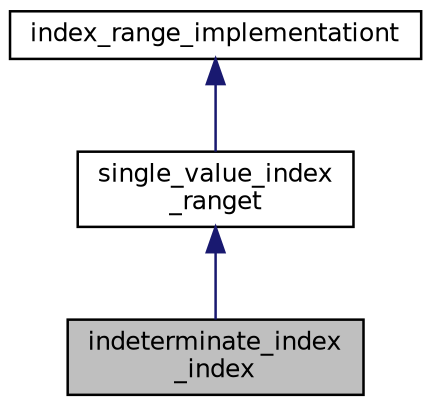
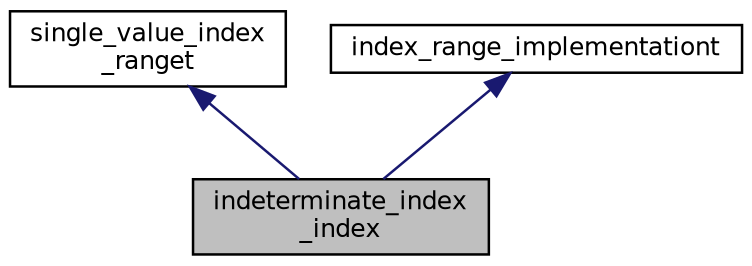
edge "single_value_index _ranget" -> "index_range_implementationt": now "indeterminate_index _index" -> "index_range_implementationt"
